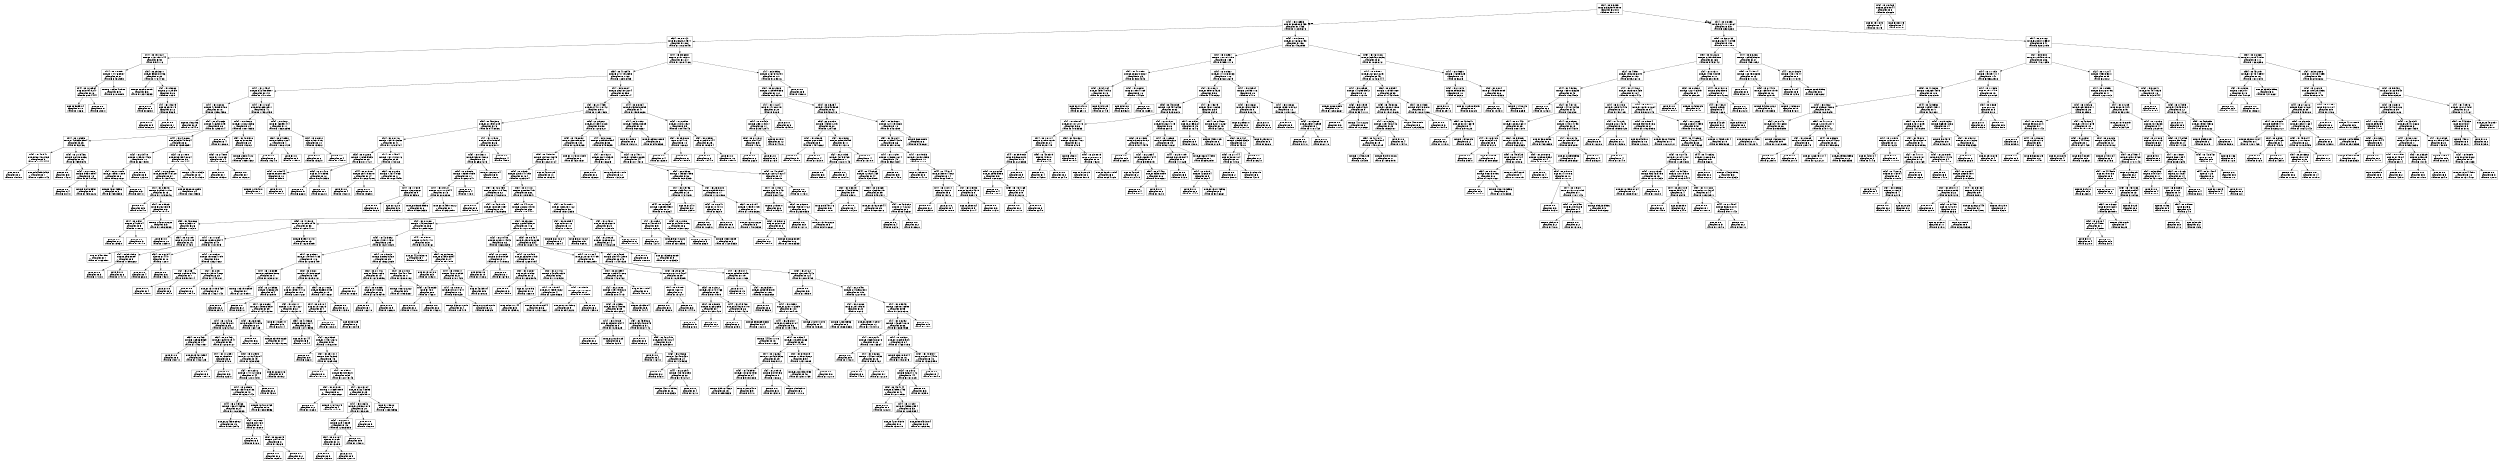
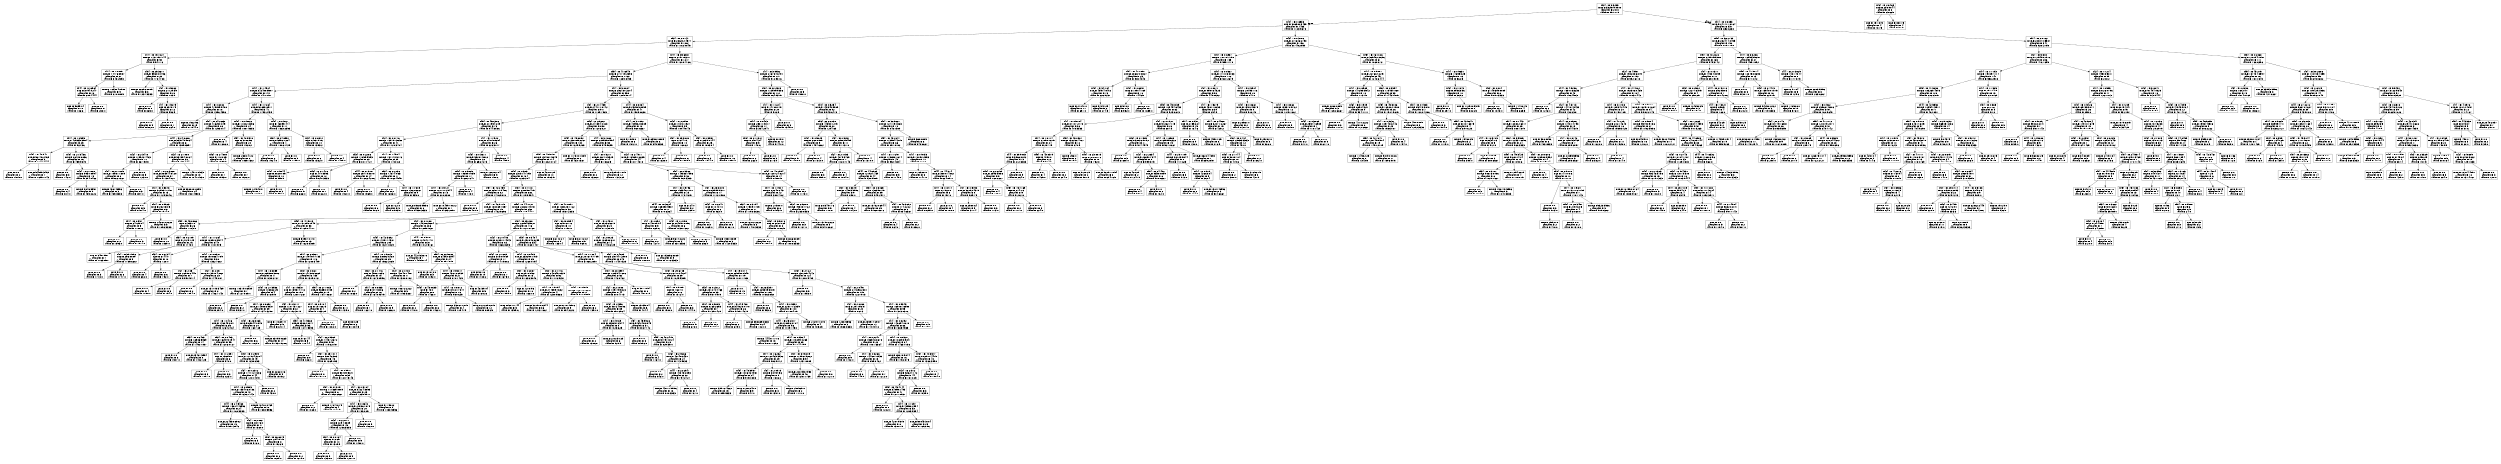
node "mse = 0.0 samples = 2 value = 1636.0": added
edge "X[8] <= 28.3497 mse = 215460.5 samples = 4 value = 868.0" -> "mse = 25921.0 samples = 2 value = 418.0": now "mse = 0.0 samples = 3 value = 913.0" -> "mse = 25921.0 samples = 2 value = 418.0"
